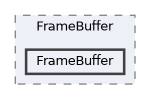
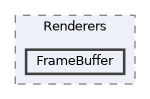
cluster "FrameBuffer": label "FrameBuffer" -> "Renderers"
